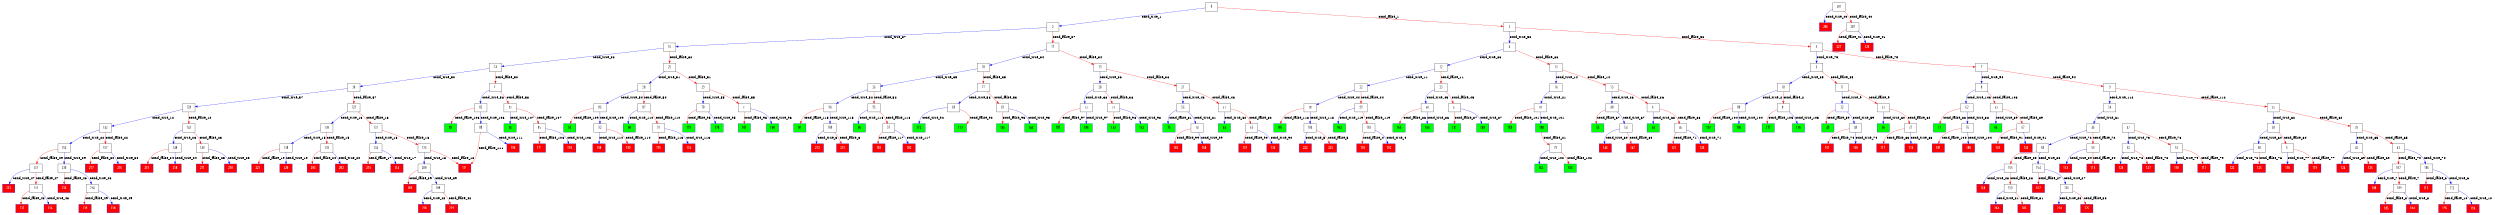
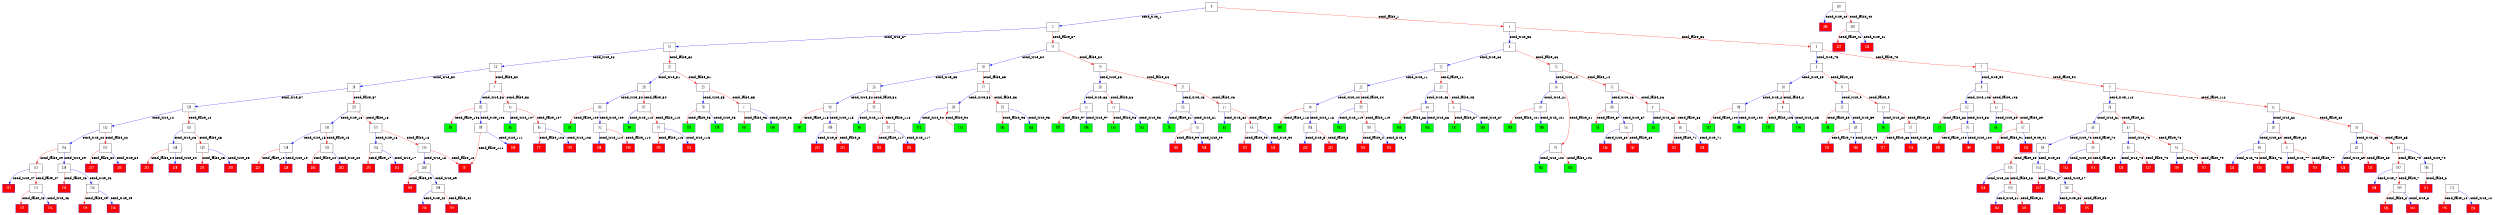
node "32": color blue -> black
edge "68" -> "173": reversed
edge "34" -> "47": added, label "cond_false_61"
edge "188" -> "79": now "14" -> "79"
edge "106" -> "112": removed, label "cond_true_6"
